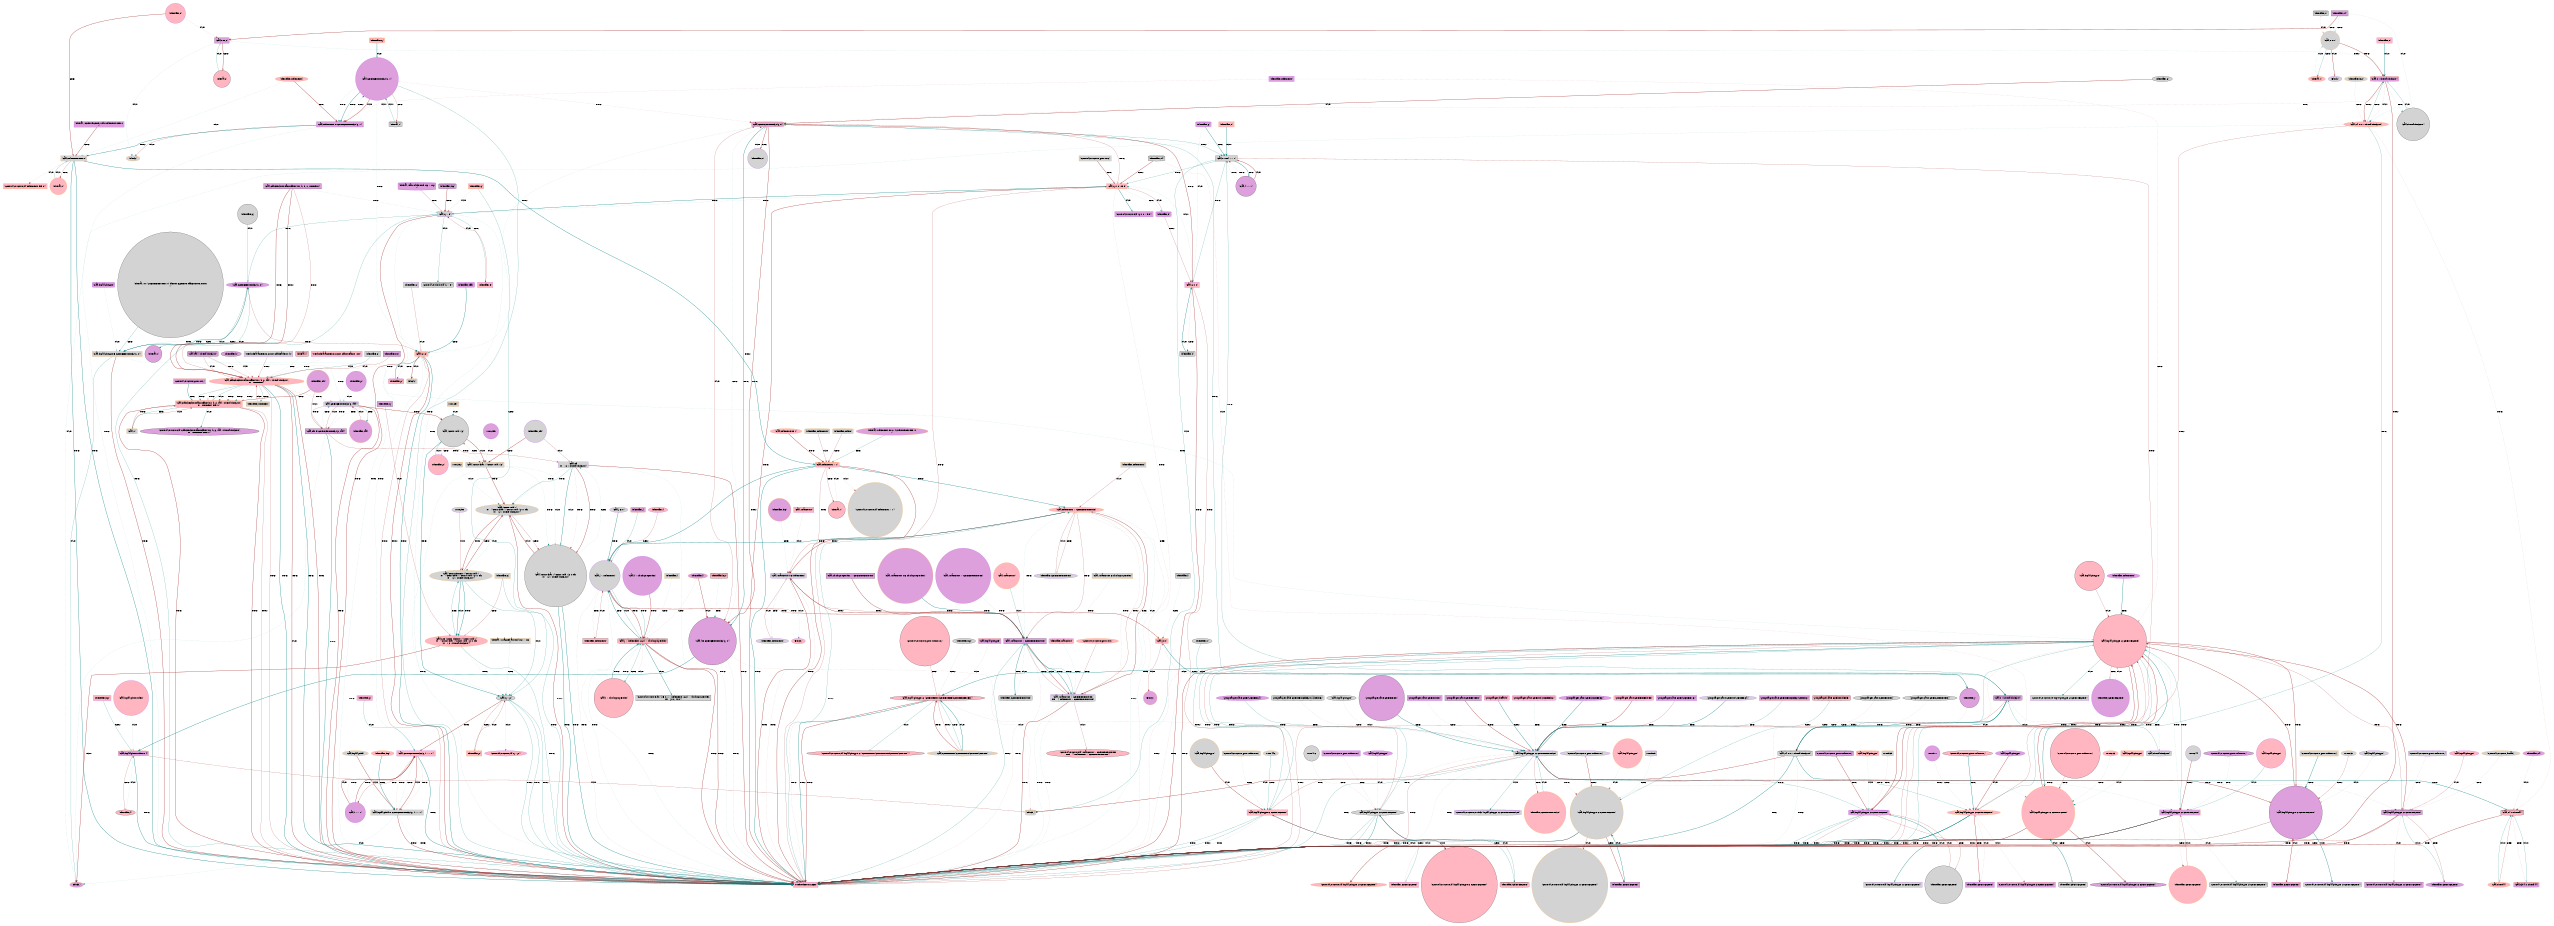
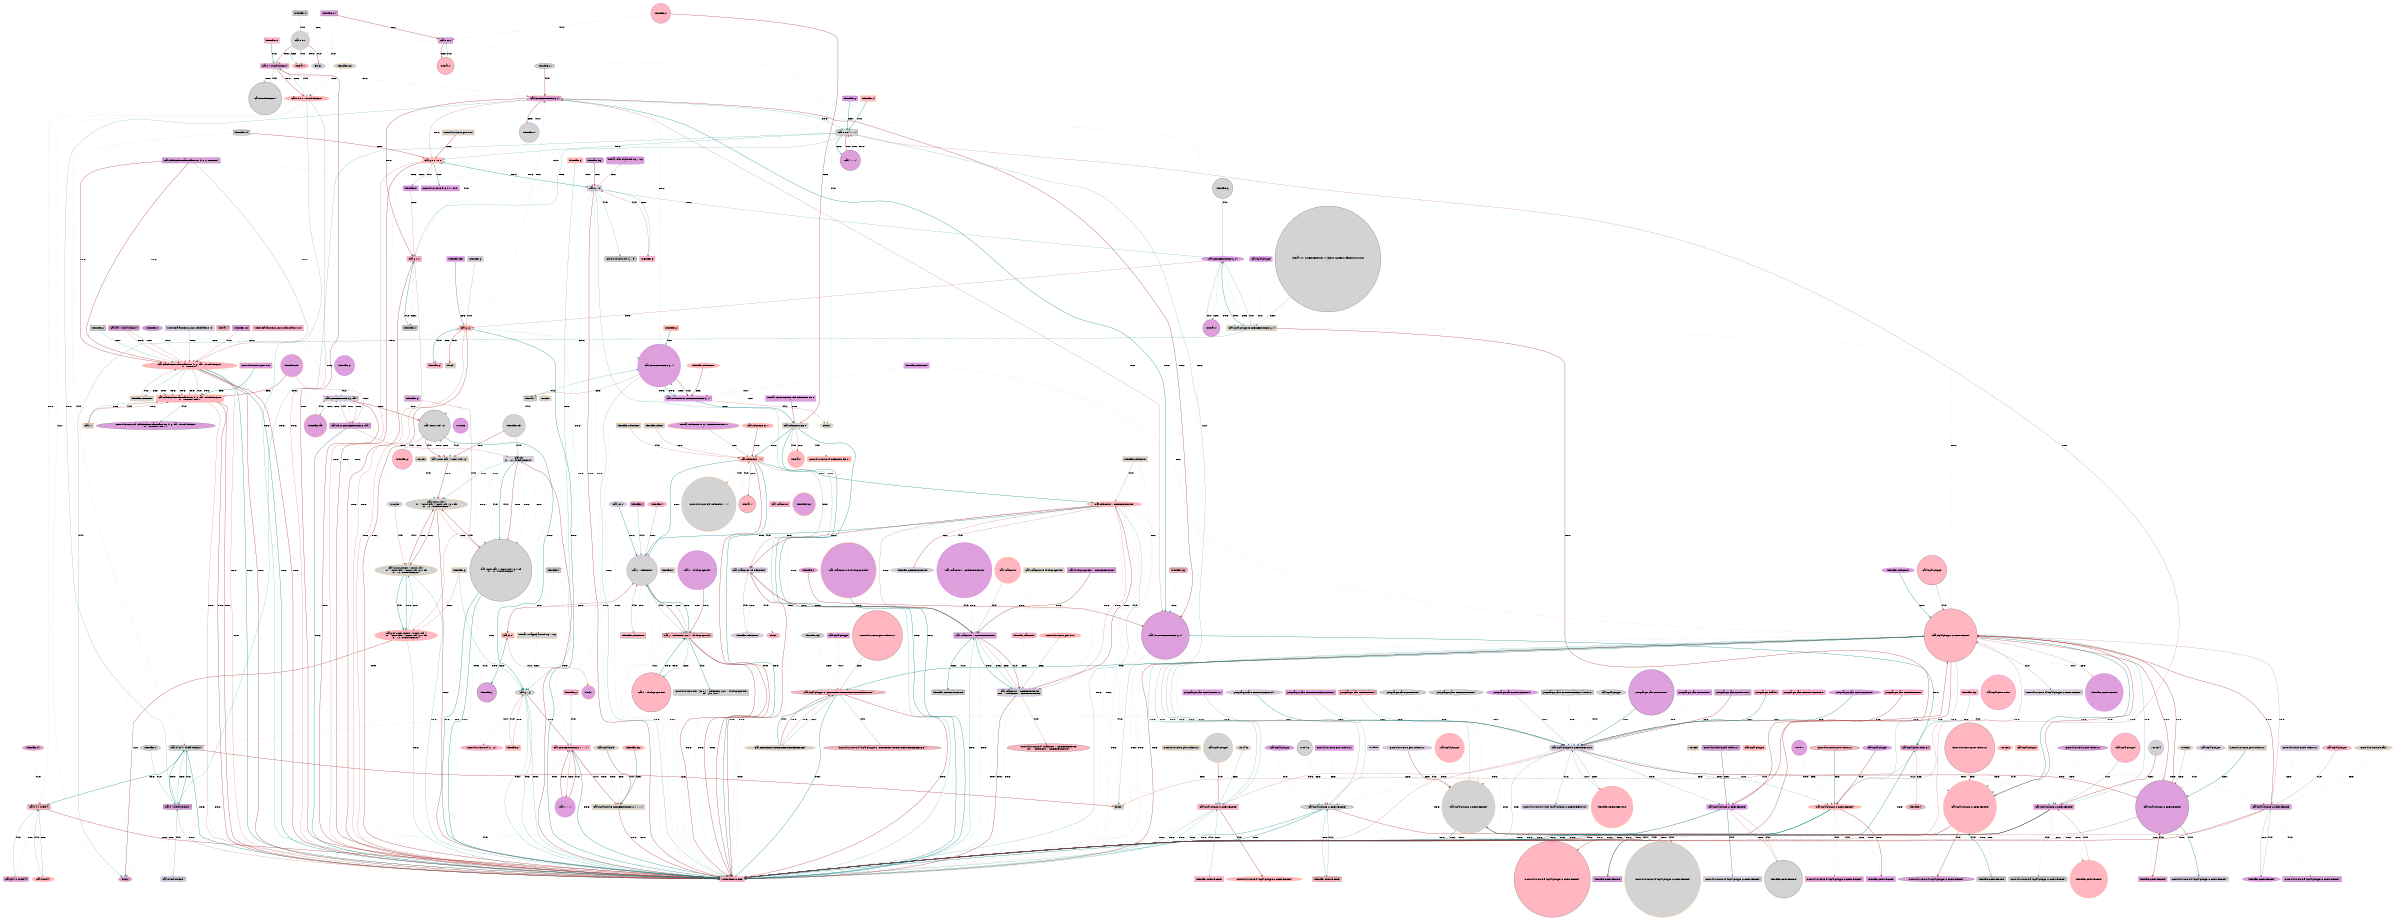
edge "(Call,CDF_GETUINT32(q, 1))" -> "(Call,q - p)": reversed
